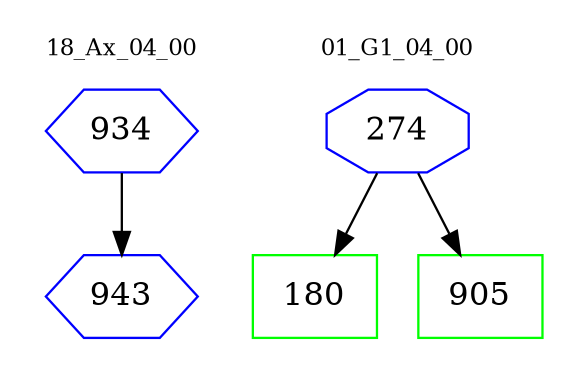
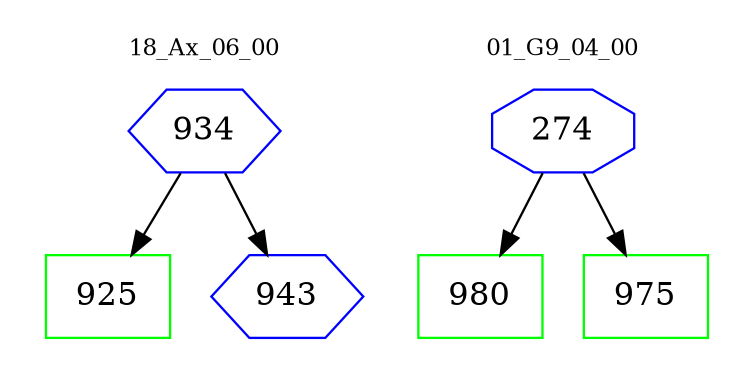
cluster "18_Ax_04_00": label "18_Ax_04_00" -> "18_Ax_06_00"
cluster "01_G1_04_00": label "01_G1_04_00" -> "01_G9_04_00"
node "925": added
node "180": label "180" -> "980"
node "905": label "905" -> "975"
